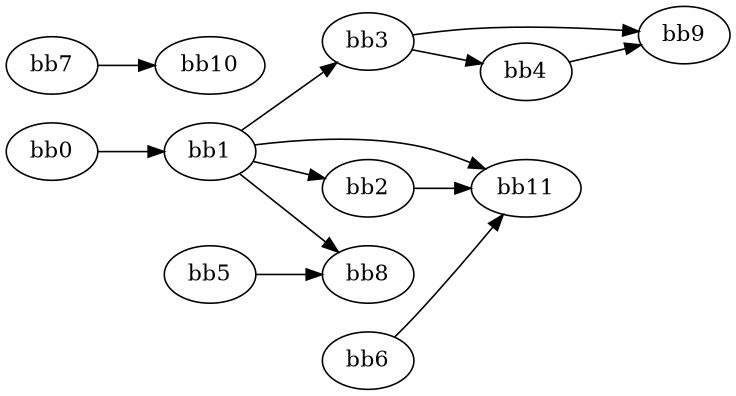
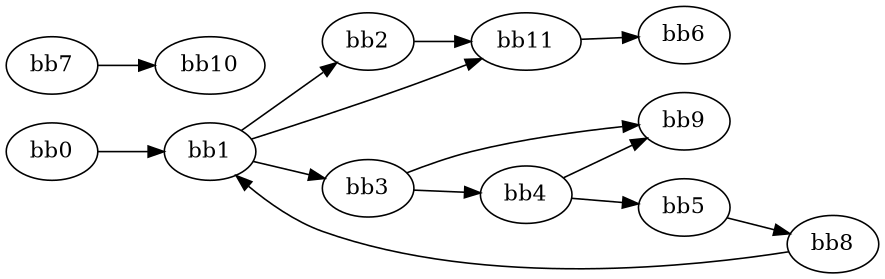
edge "bb4" -> "bb5": added
edge "bb1" -> "bb8": reversed
edge "bb6" -> "bb11": reversed
